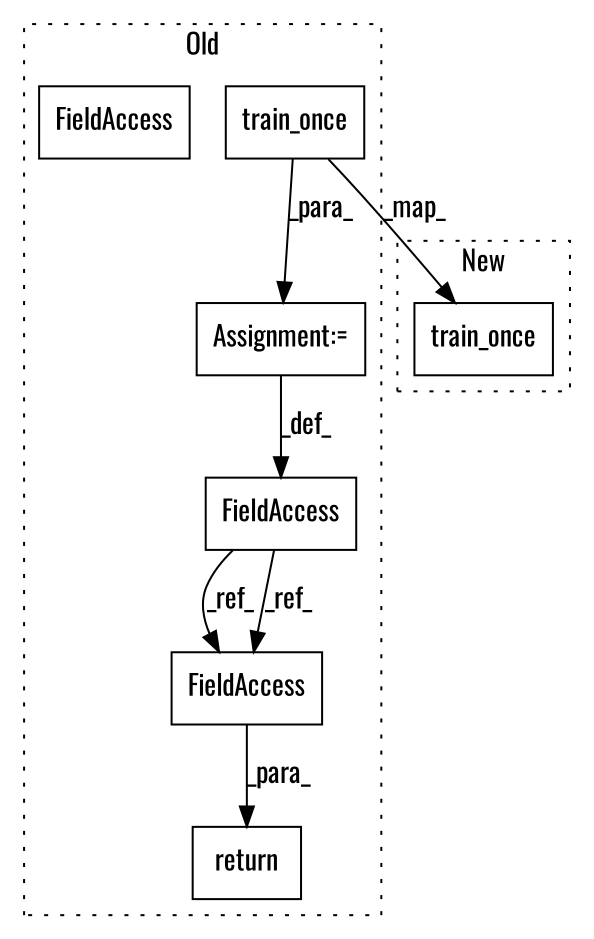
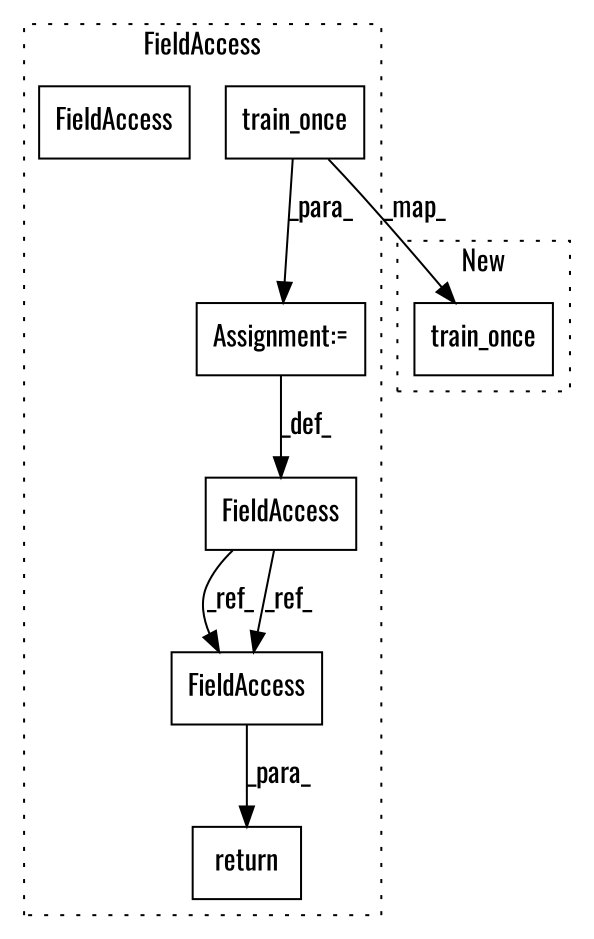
cluster "Old": label "Old" -> "FieldAccess"
